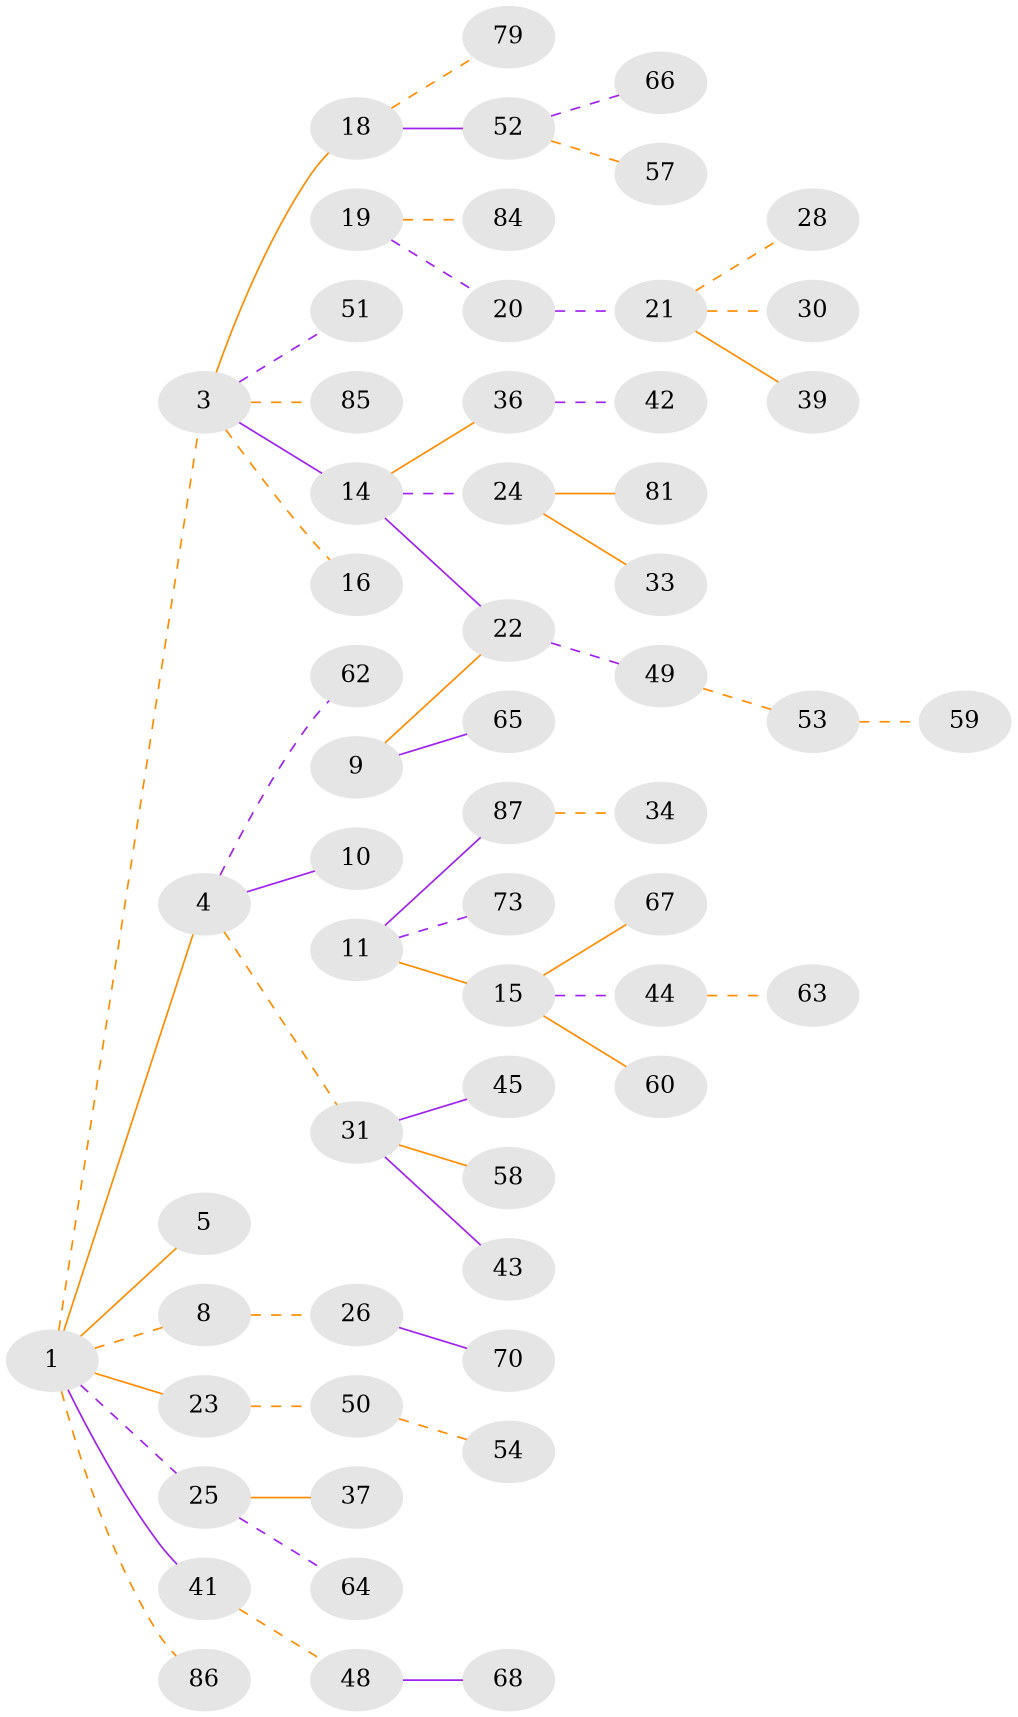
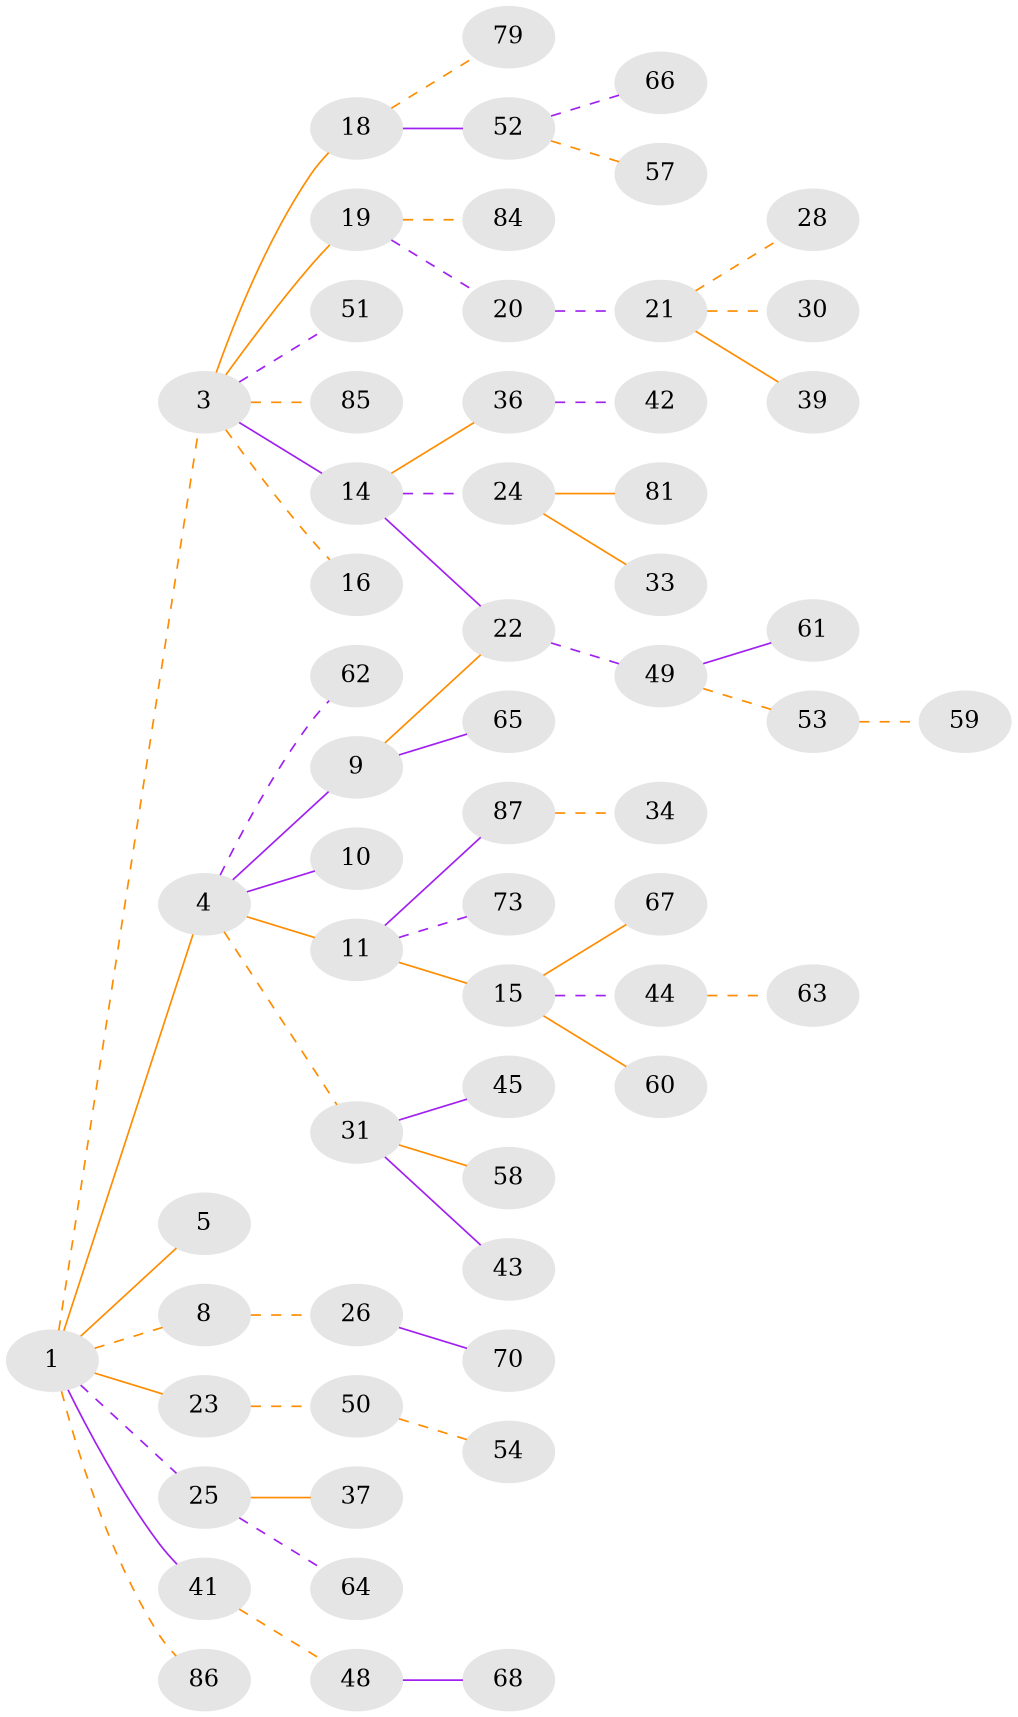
edge "19" -- "3": added
node "61": added
edge "9" -- "4": added
edge "4" -- "11": added
